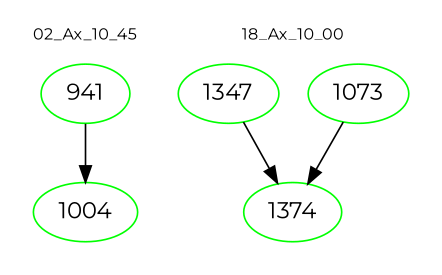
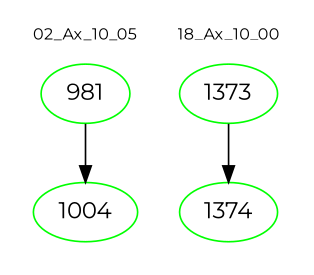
cluster "02_Ax_10_45": label "02_Ax_10_45" -> "02_Ax_10_05"
node "941": label "941" -> "981"
node "1347": removed
node "1073": label "1073" -> "1373"
